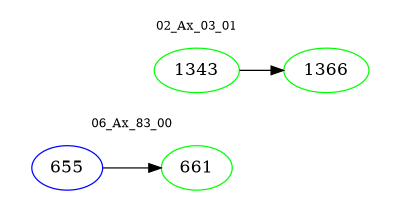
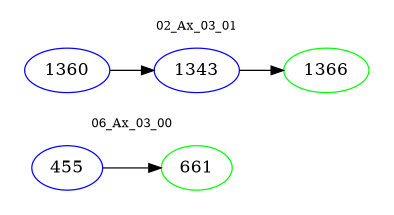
node "1360": added
node "1343": color green -> blue
cluster "06_Ax_83_00": label "06_Ax_83_00" -> "06_Ax_03_00"
node "655": label "655" -> "455"
